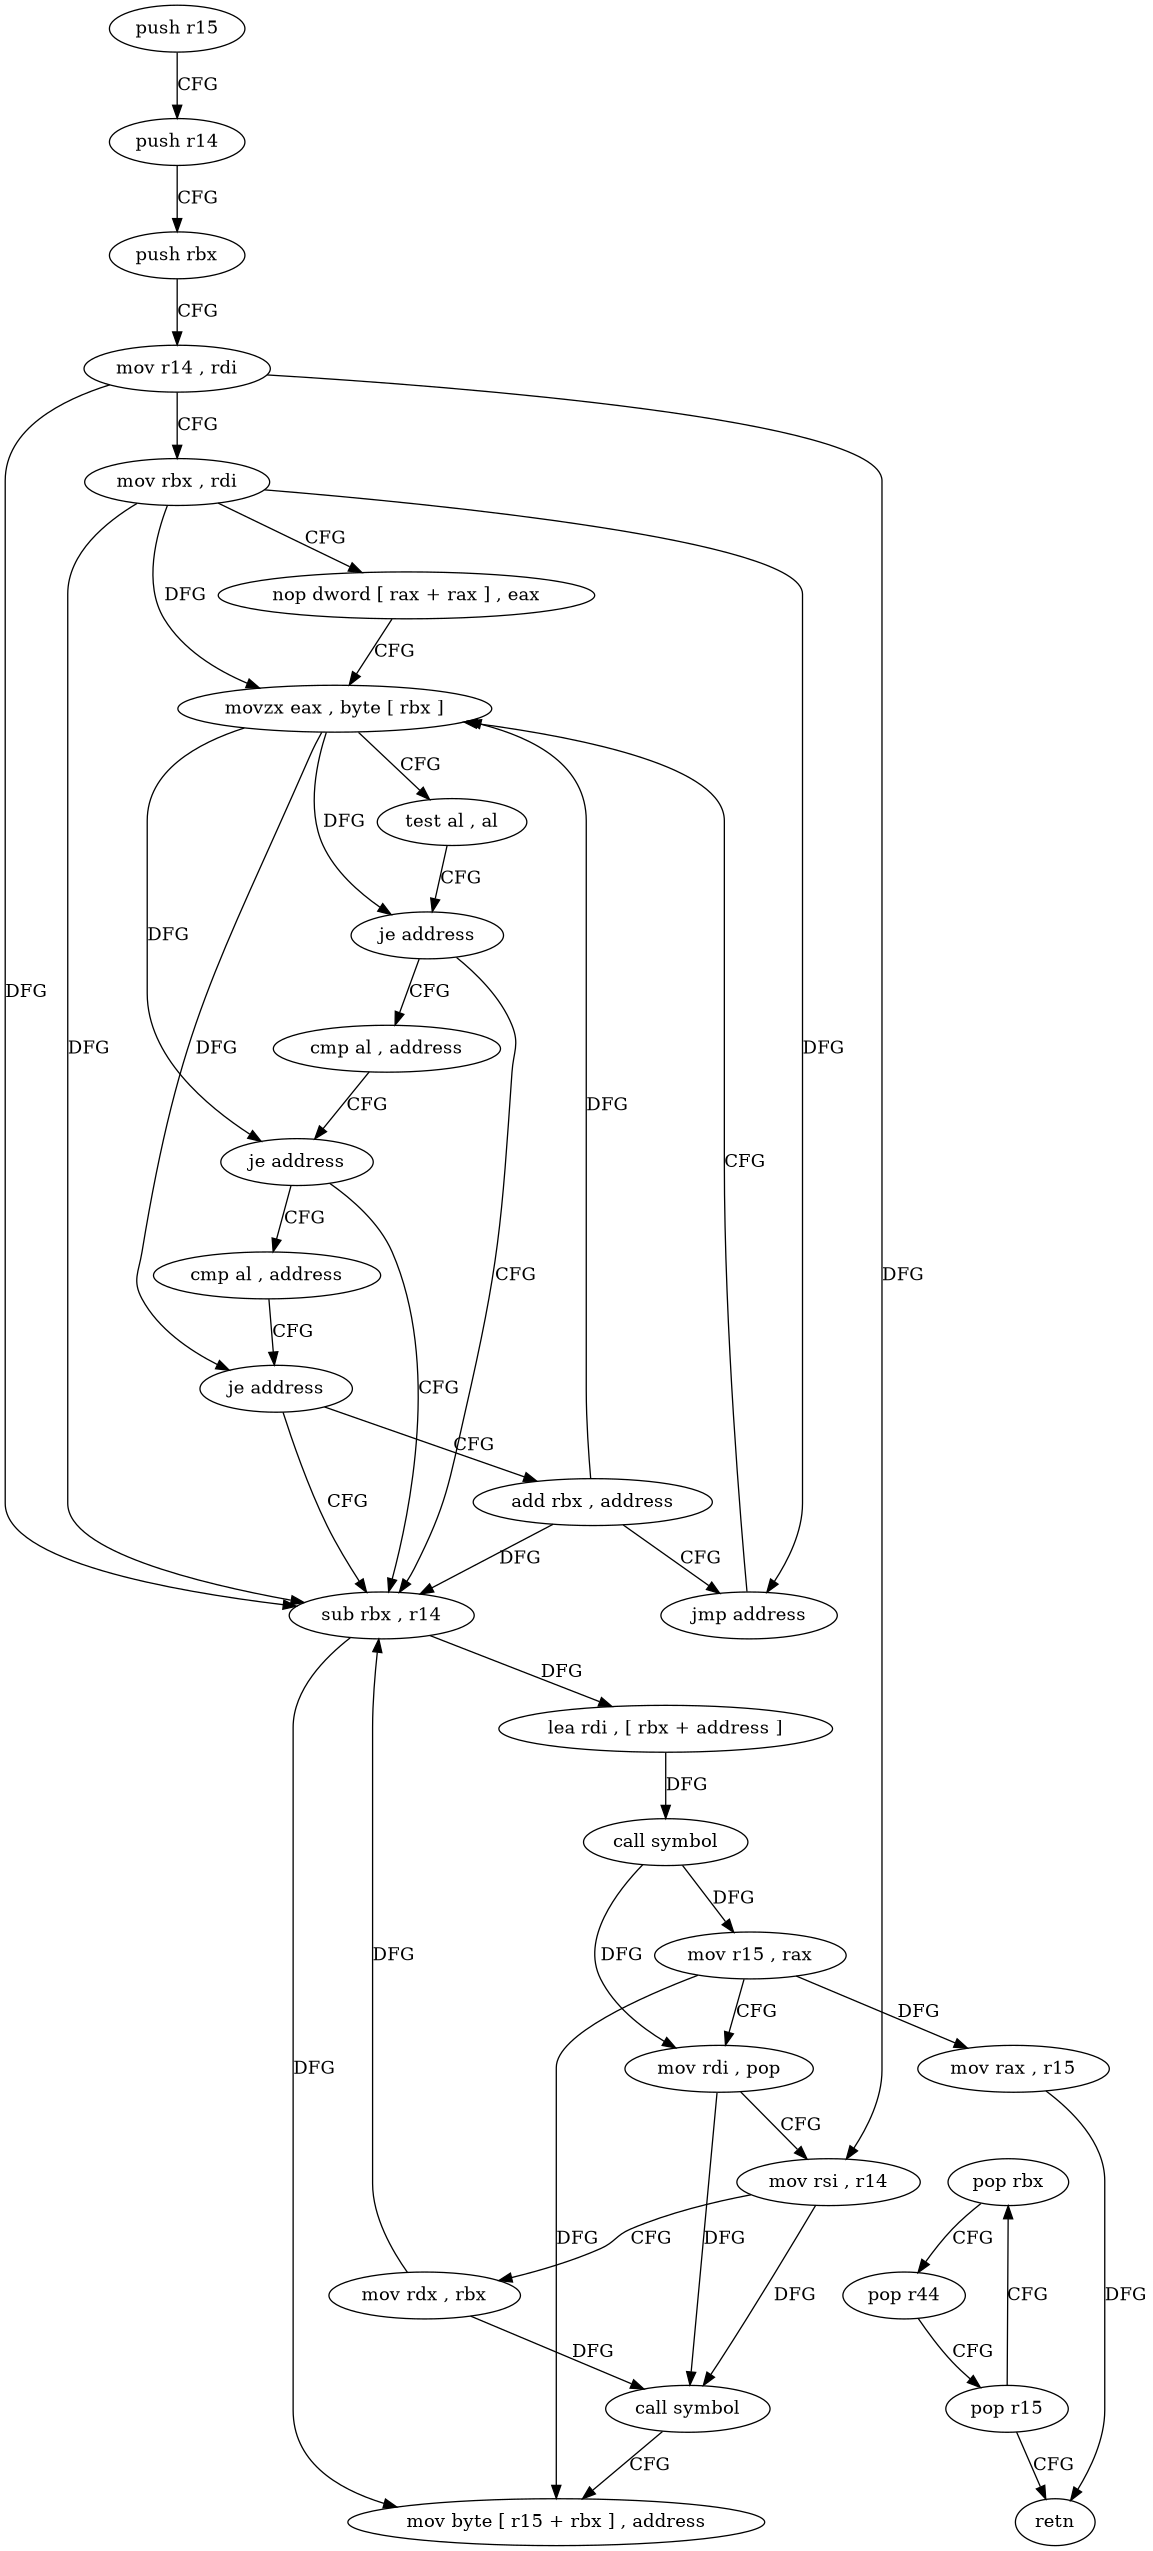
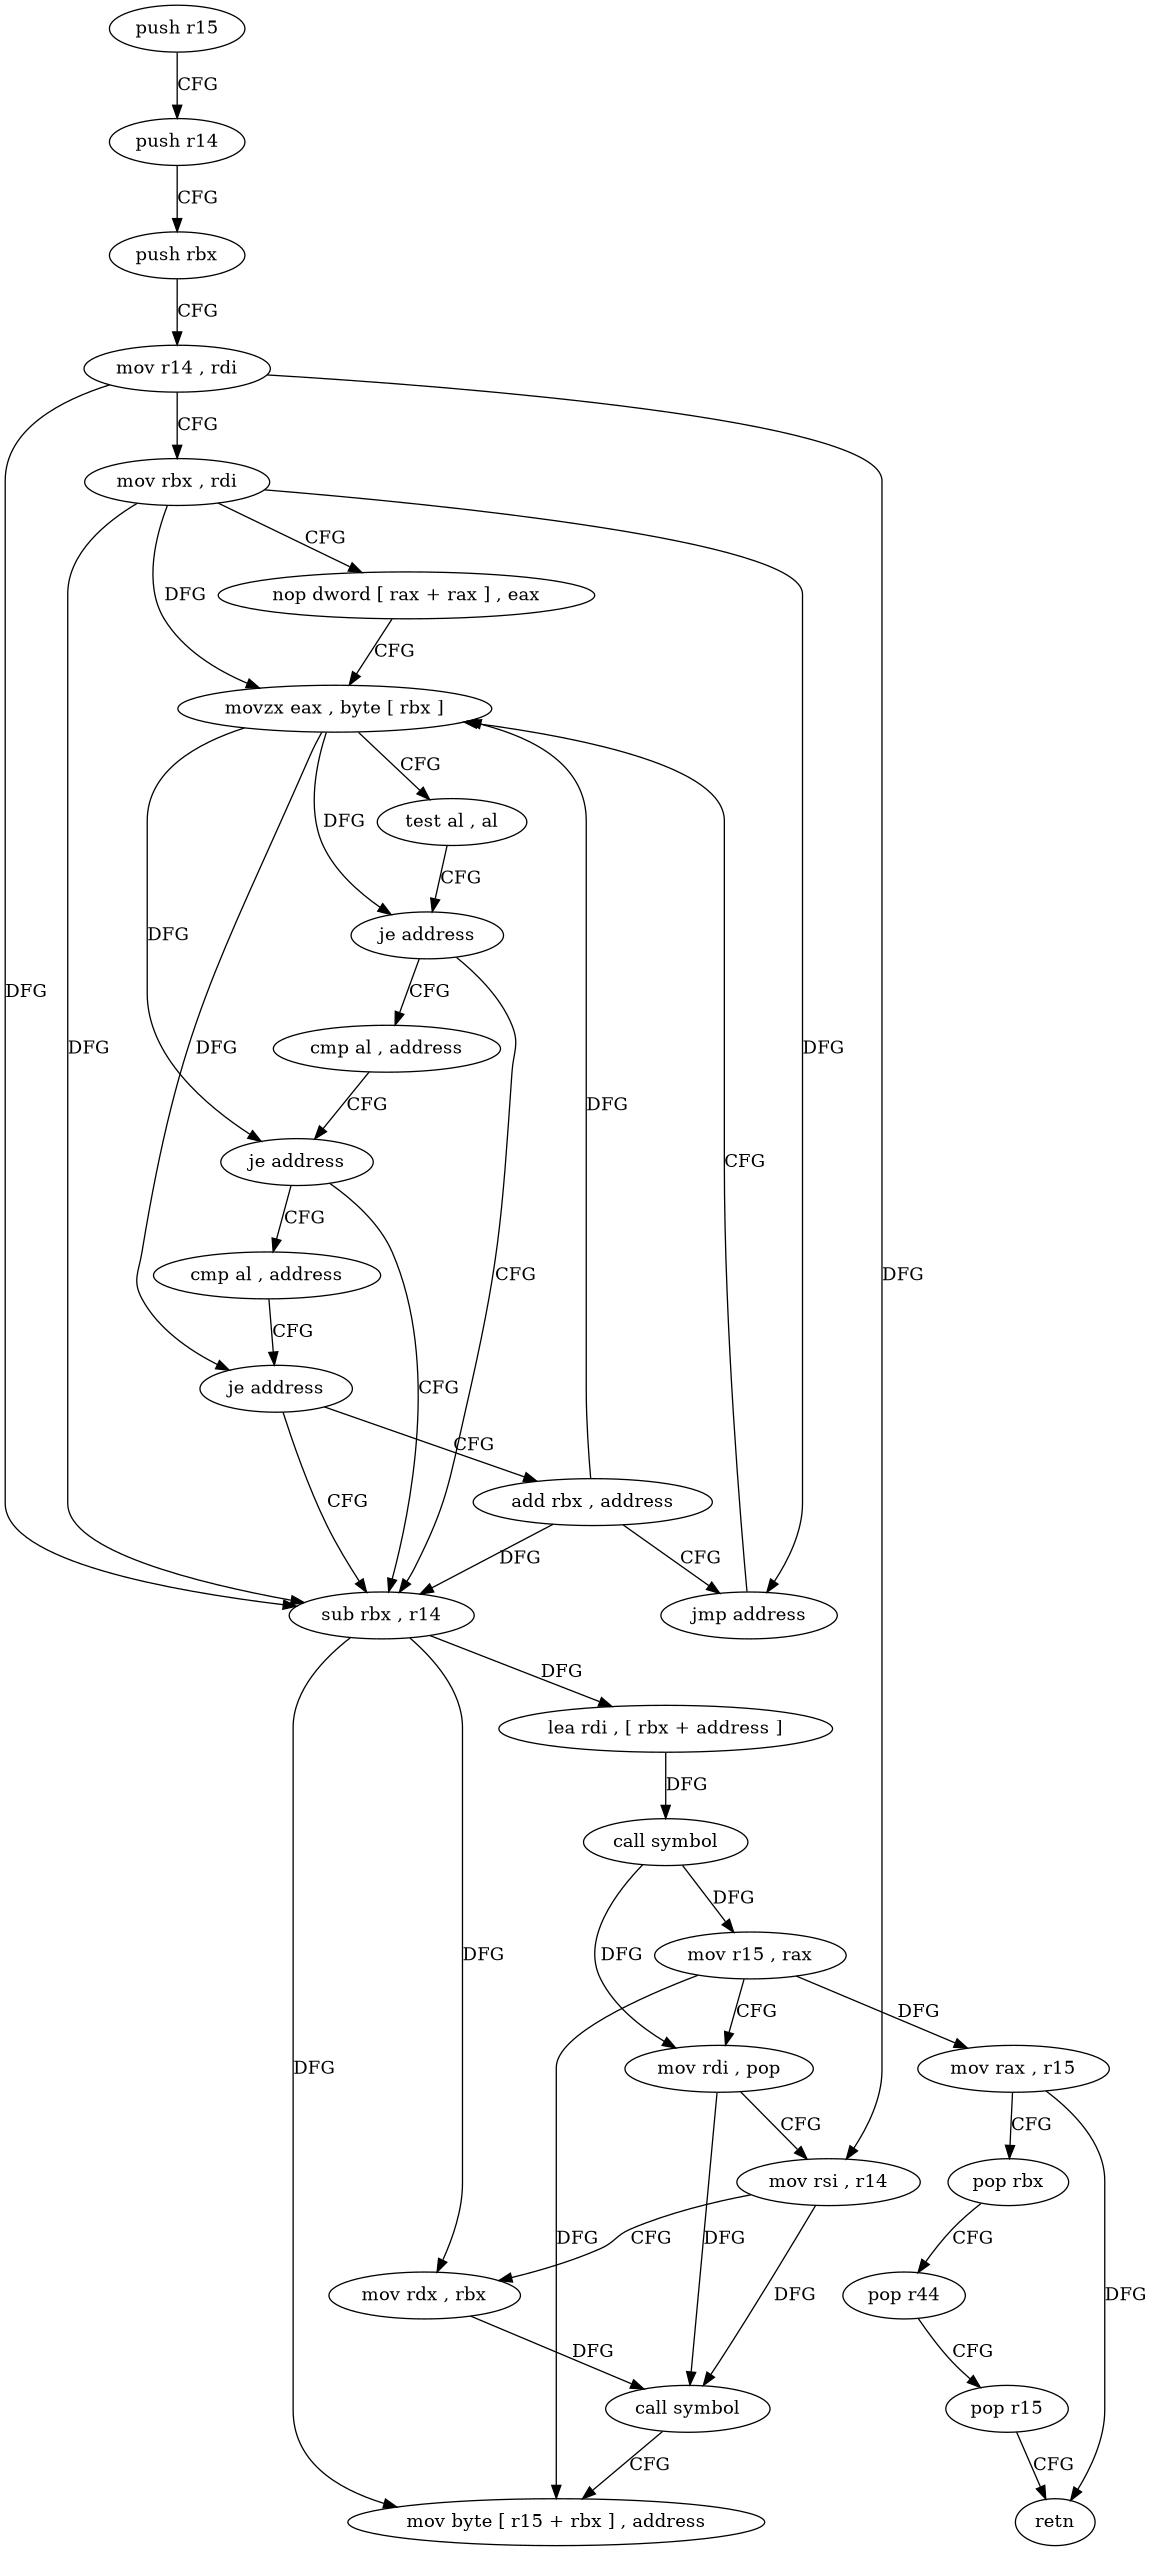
edge "mov rdx , rbx" -> "sub rbx , r14": reversed
edge "pop r15" -> "pop rbx": now "mov rax , r15" -> "pop rbx"
